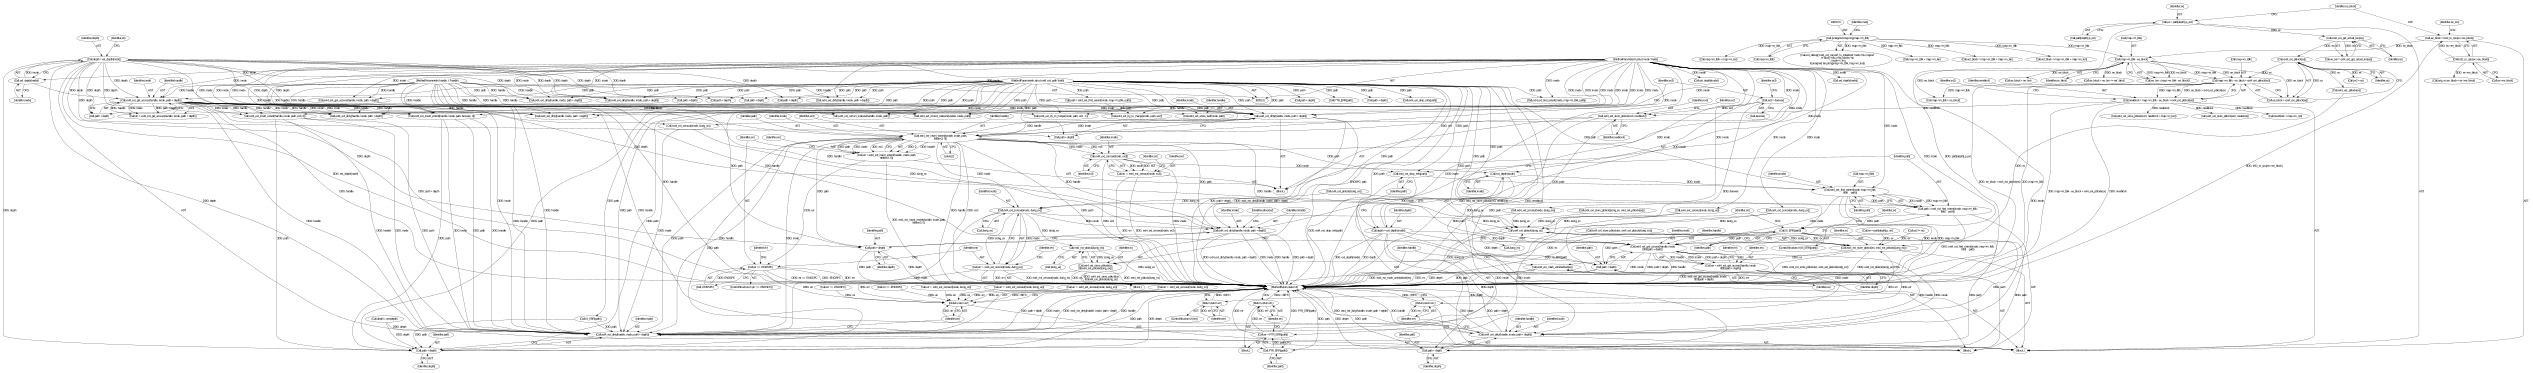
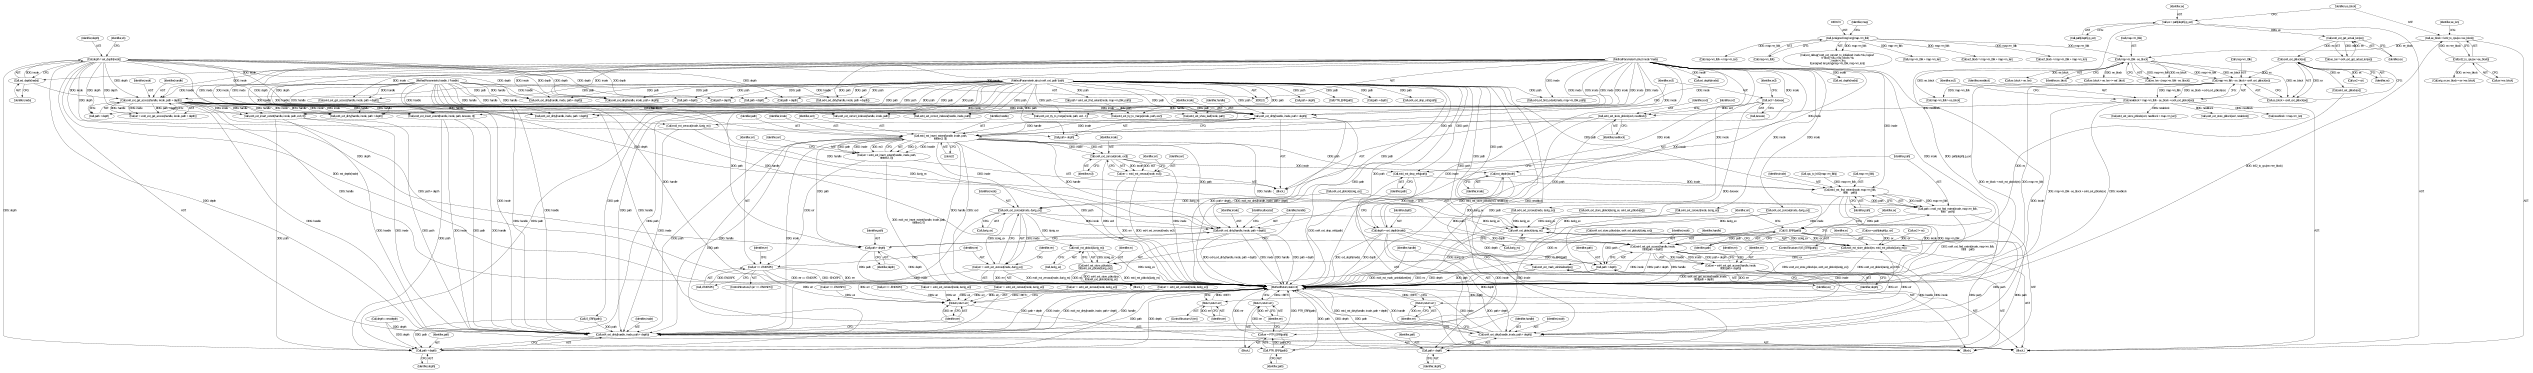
edge "(Call,ee_len = ext4_ext_get_actual_len(ex))" -> "(Call,ext4_ext_get_actual_len(ex))": label "CFG: " -> "DDG: err"
edge "(MethodParameterIn,struct ext4_ext_path *path)" -> "(Call,ext4_ext_insert_extent(handle, inode, path, ex3, 0))": added, label "DDG: path"
edge "(MethodParameterIn,struct inode *inode)" -> "(Call,ext4_ext_zeroout(inode, ex3))": removed, label "DDG: inode"
node "(Call,cpu_to_le32(map->m_lblk))": added
edge "(MethodParameterIn,struct ext4_ext_path *path)" -> "(MethodReturn,static int)": label "ENOSPC: path" -> "DDG: path"
